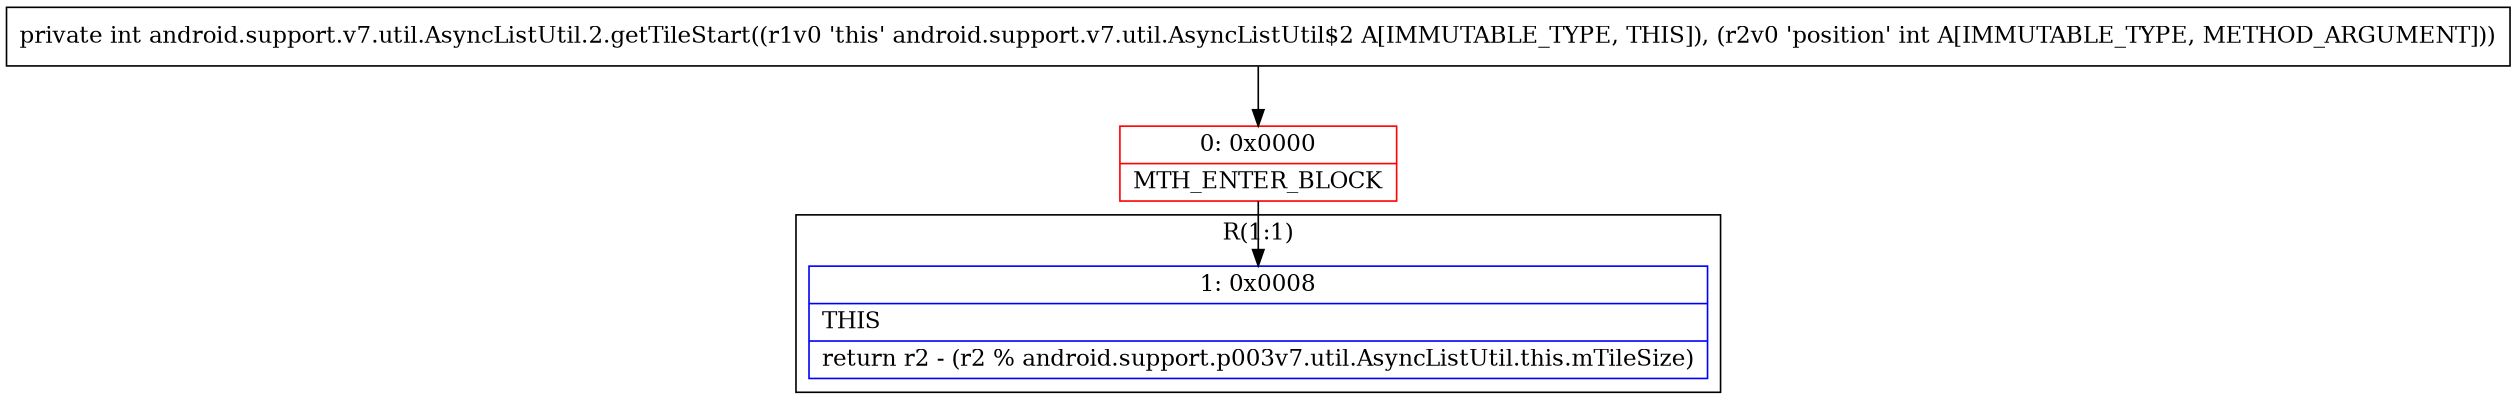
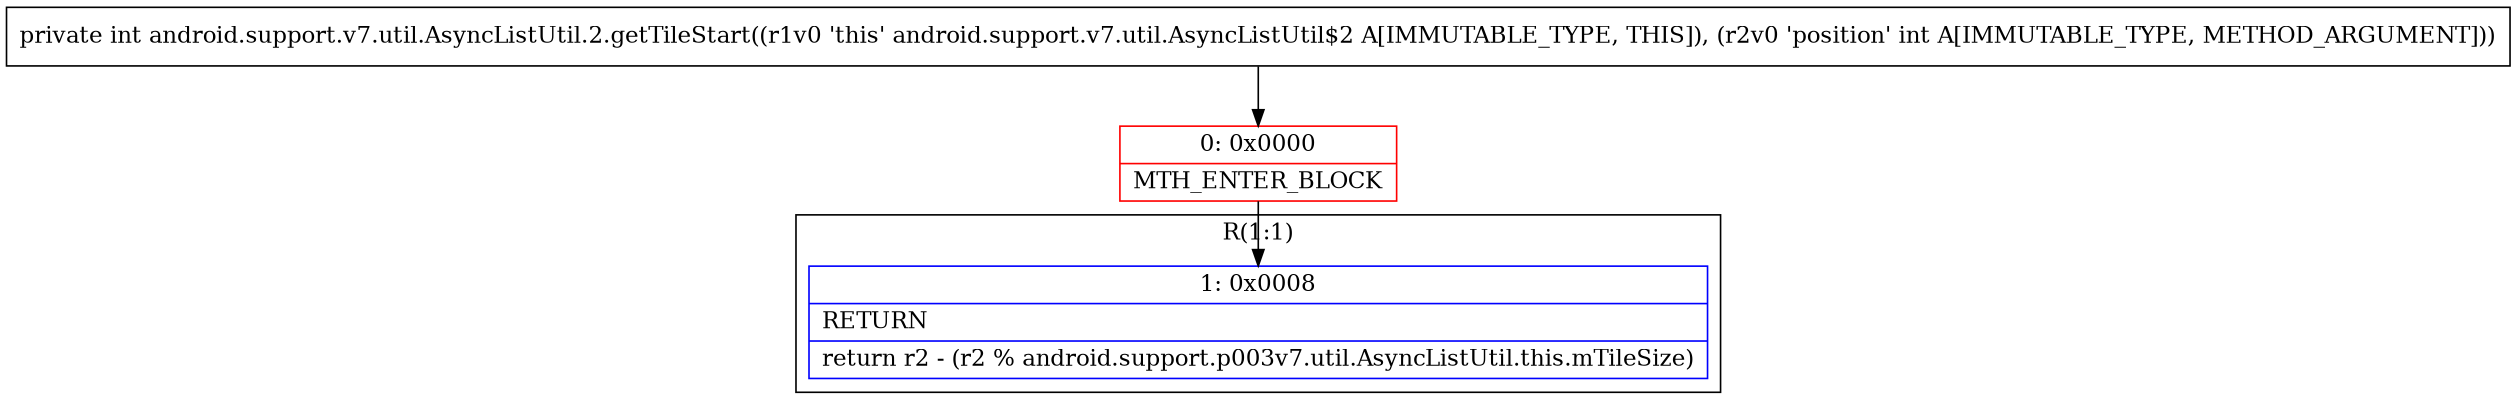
node "1: 0x0008": text "THIS" -> "RETURN"
